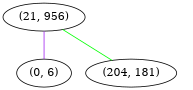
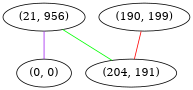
node "(190, 199)": added
node "(0, 6)": label "(0, 6)" -> "(0, 0)"
node "(204, 181)": label "(204, 181)" -> "(204, 191)"
